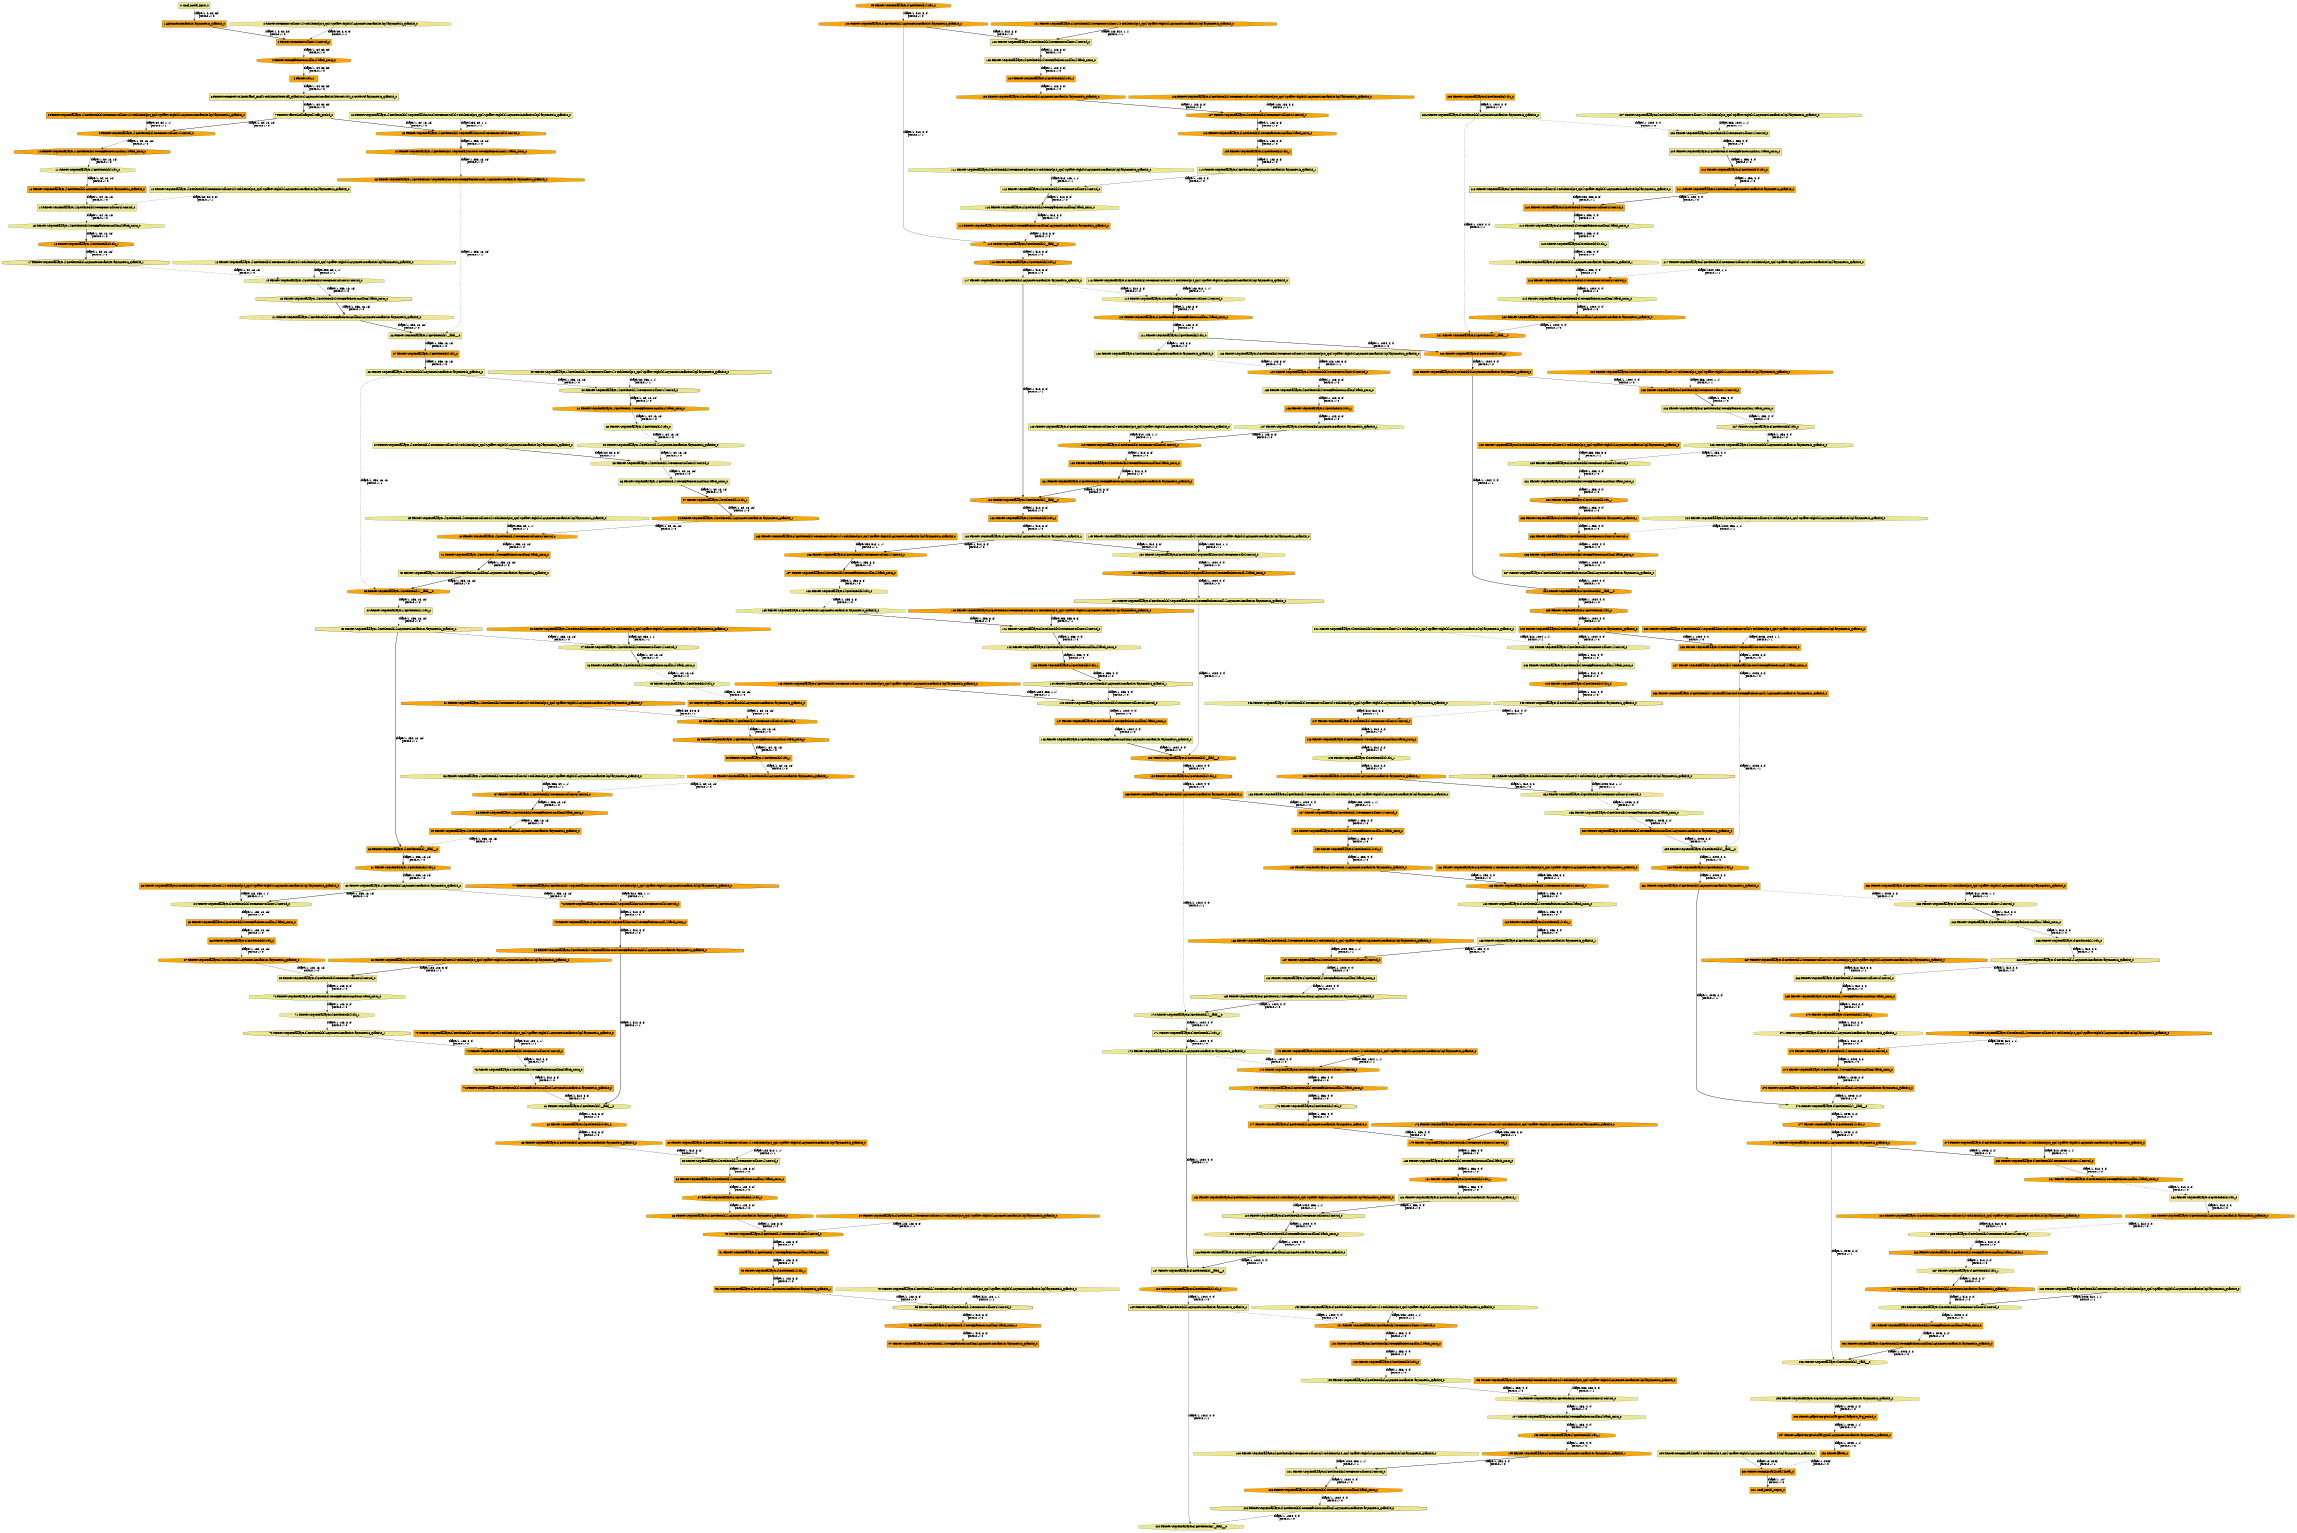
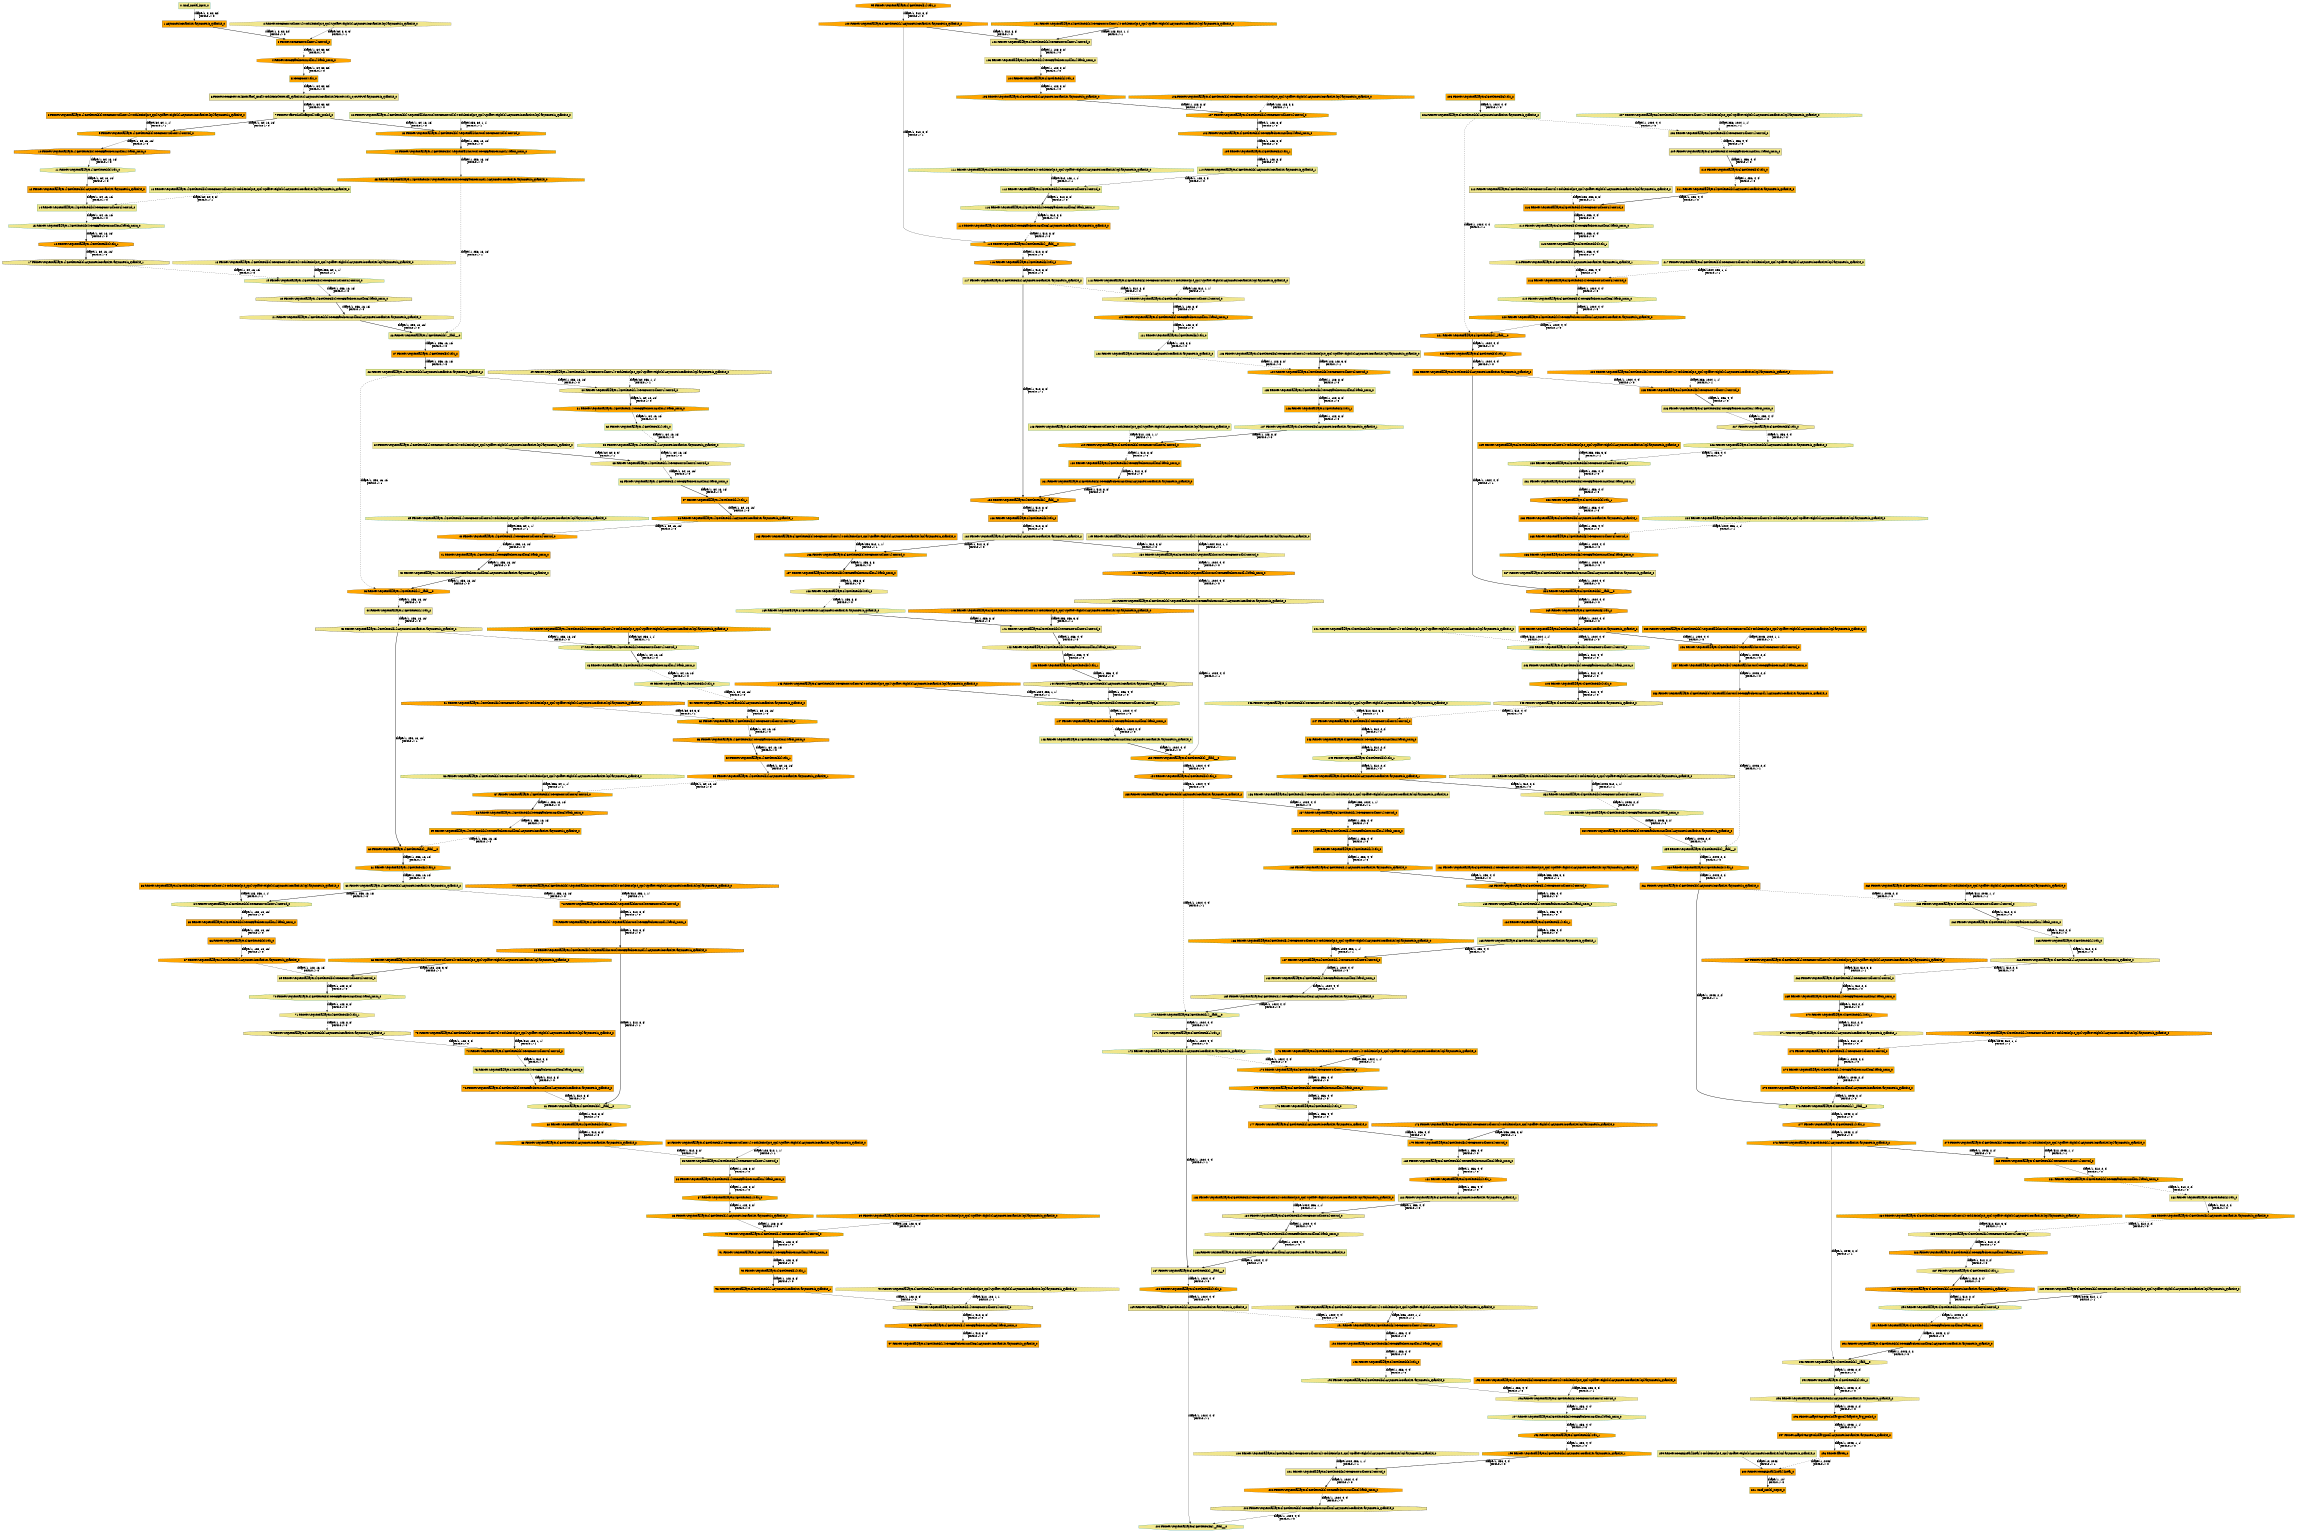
node "5 ResNet/relu_0": label "5 ResNet/relu_0" -> "5 NNCFConv/relu_0"
edge "121 ResNet/Sequential[layer2]/Bottleneck[3]/relu_0" -> "222 ResNet/Sequential[layer3]/Bottleneck[4]/relu_2": now "221 ResNet/Sequential[layer3]/Bottleneck[4]/__iadd___0" -> "222 ResNet/Sequential[layer3]/Bottleneck[4]/relu_2"
edge "187 ResNet/Sequential[layer3]/Bottleneck[2]/__iadd___0" -> "188 ResNet/Sequential[layer3]/Bottleneck[2]/relu_2": added, label "shape:(1, 1024, 4, 4) ports:0 -> 0"
node "294 ResNet/Sequential[layer4]/Bottleneck[2]/relu_2": added
